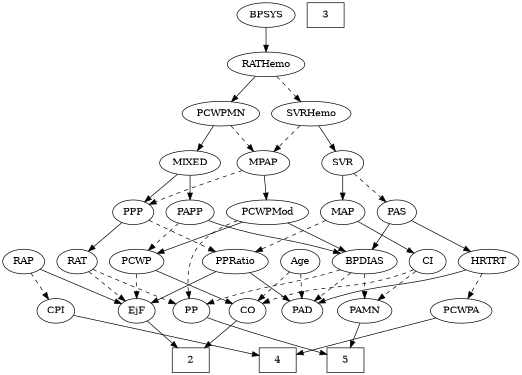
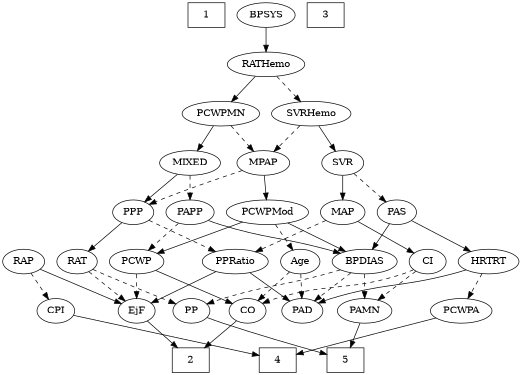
node "1": added
edge "MIXED" -> "PAPP": style solid -> dashed
edge "PCWPMod" -> "PP": now "PCWPMod" -> "Age"
